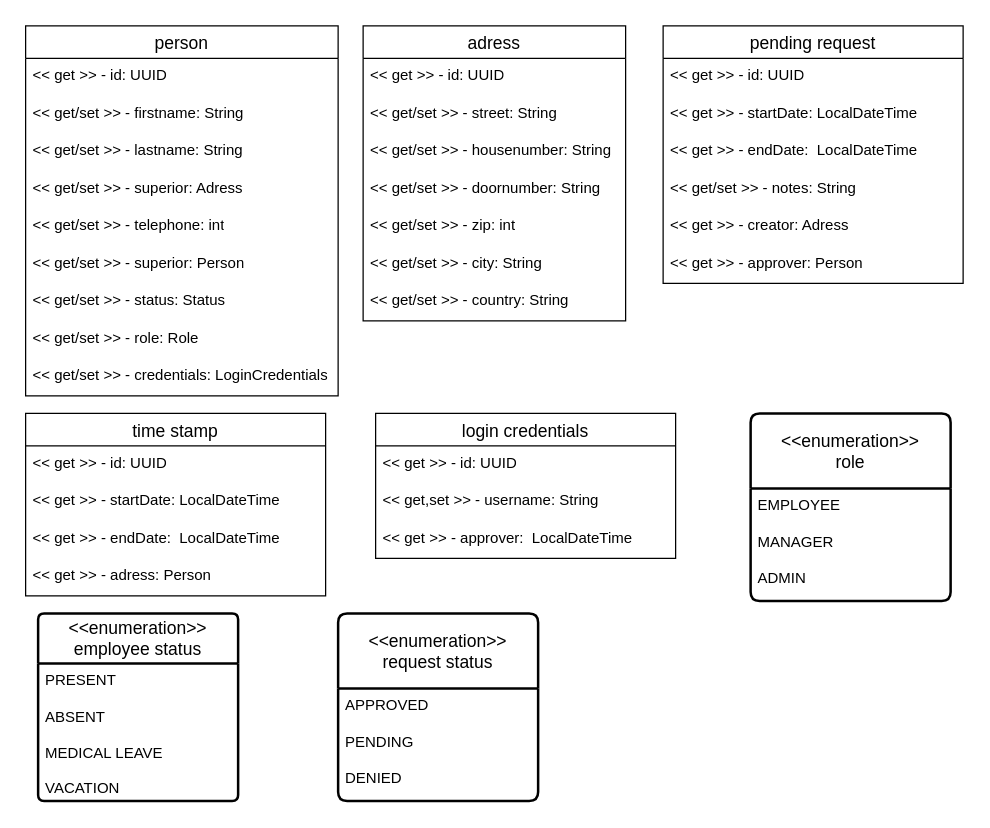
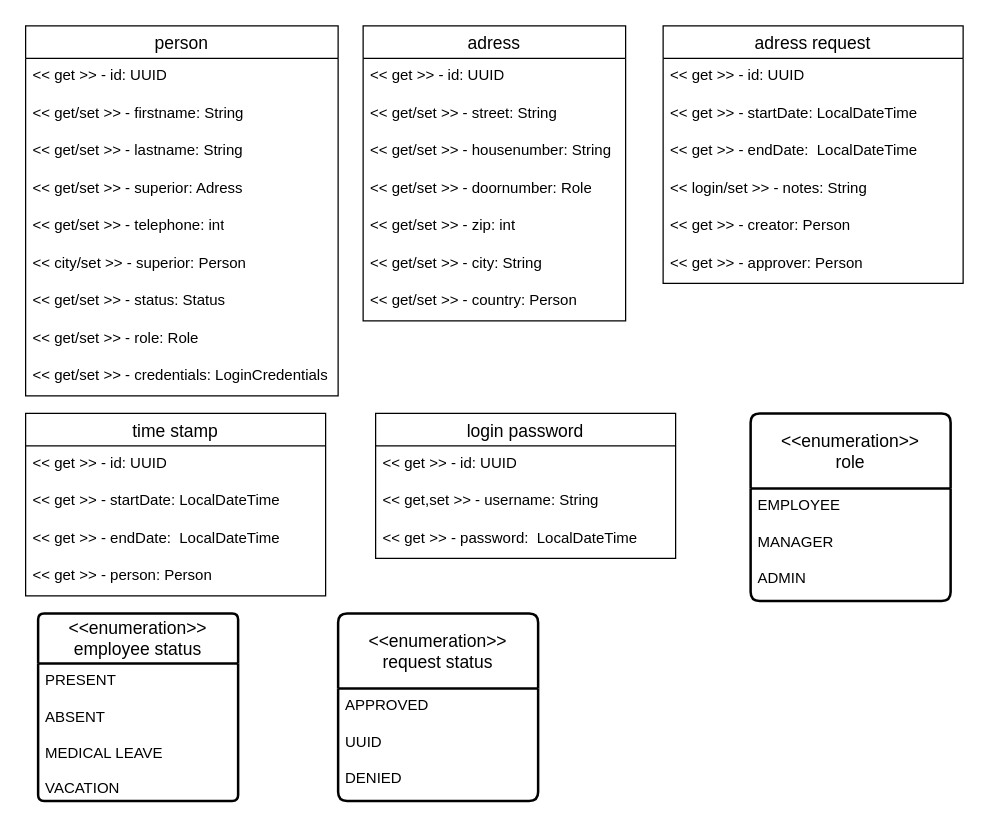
node "pending request": label "pending request" -> "adress request"
node "<< get/set >> - notes: String": label "<< get/set >> - notes: String" -> "<< login/set >> - notes: String"
node "<< get/set >> - doornumber: String": label "<< get/set >> - doornumber: String" -> "<< get/set >> - doornumber: Role"
node "<< get >> - creator: Adress": label "<< get >> - creator: Adress" -> "<< get >> - creator: Person"
node "<< get/set >> - superior: Person": label "<< get/set >> - superior: Person" -> "<< city/set >> - superior: Person"
node "<< get/set >> - country: String": label "<< get/set >> - country: String" -> "<< get/set >> - country: Person"
node "login credentials": label "login credentials" -> "login password"
node "<< get >> - approver: LocalDateTime": label "<< get >> - approver: LocalDateTime" -> "<< get >> - password: LocalDateTime"
node "<< get >> - adress: Person": label "<< get >> - adress: Person" -> "<< get >> - person: Person"
node "APPROVED PENDING DENIED": label "APPROVED PENDING DENIED" -> "APPROVED UUID DENIED"
